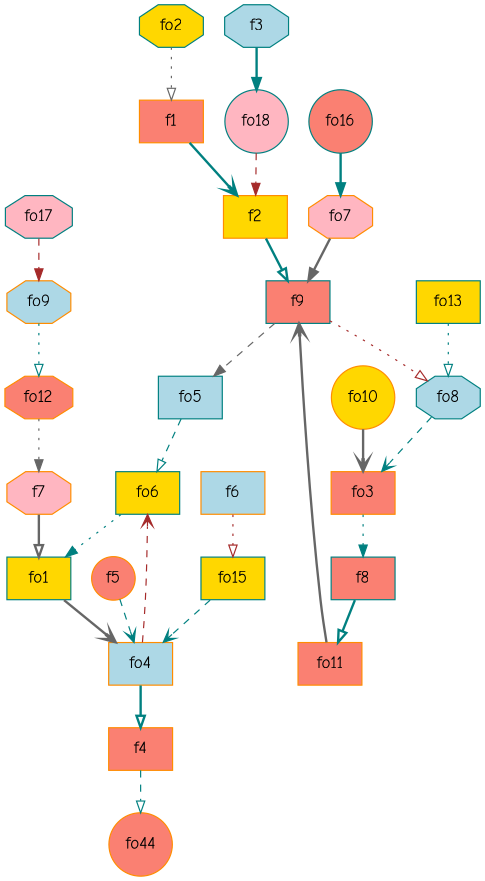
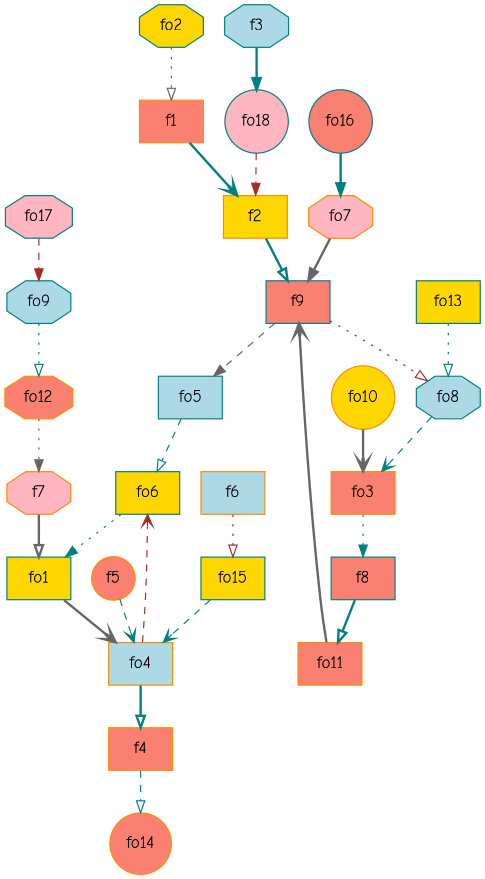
node "fo9": color darkorange -> teal
node "fo44": label "fo44" -> "fo14"
